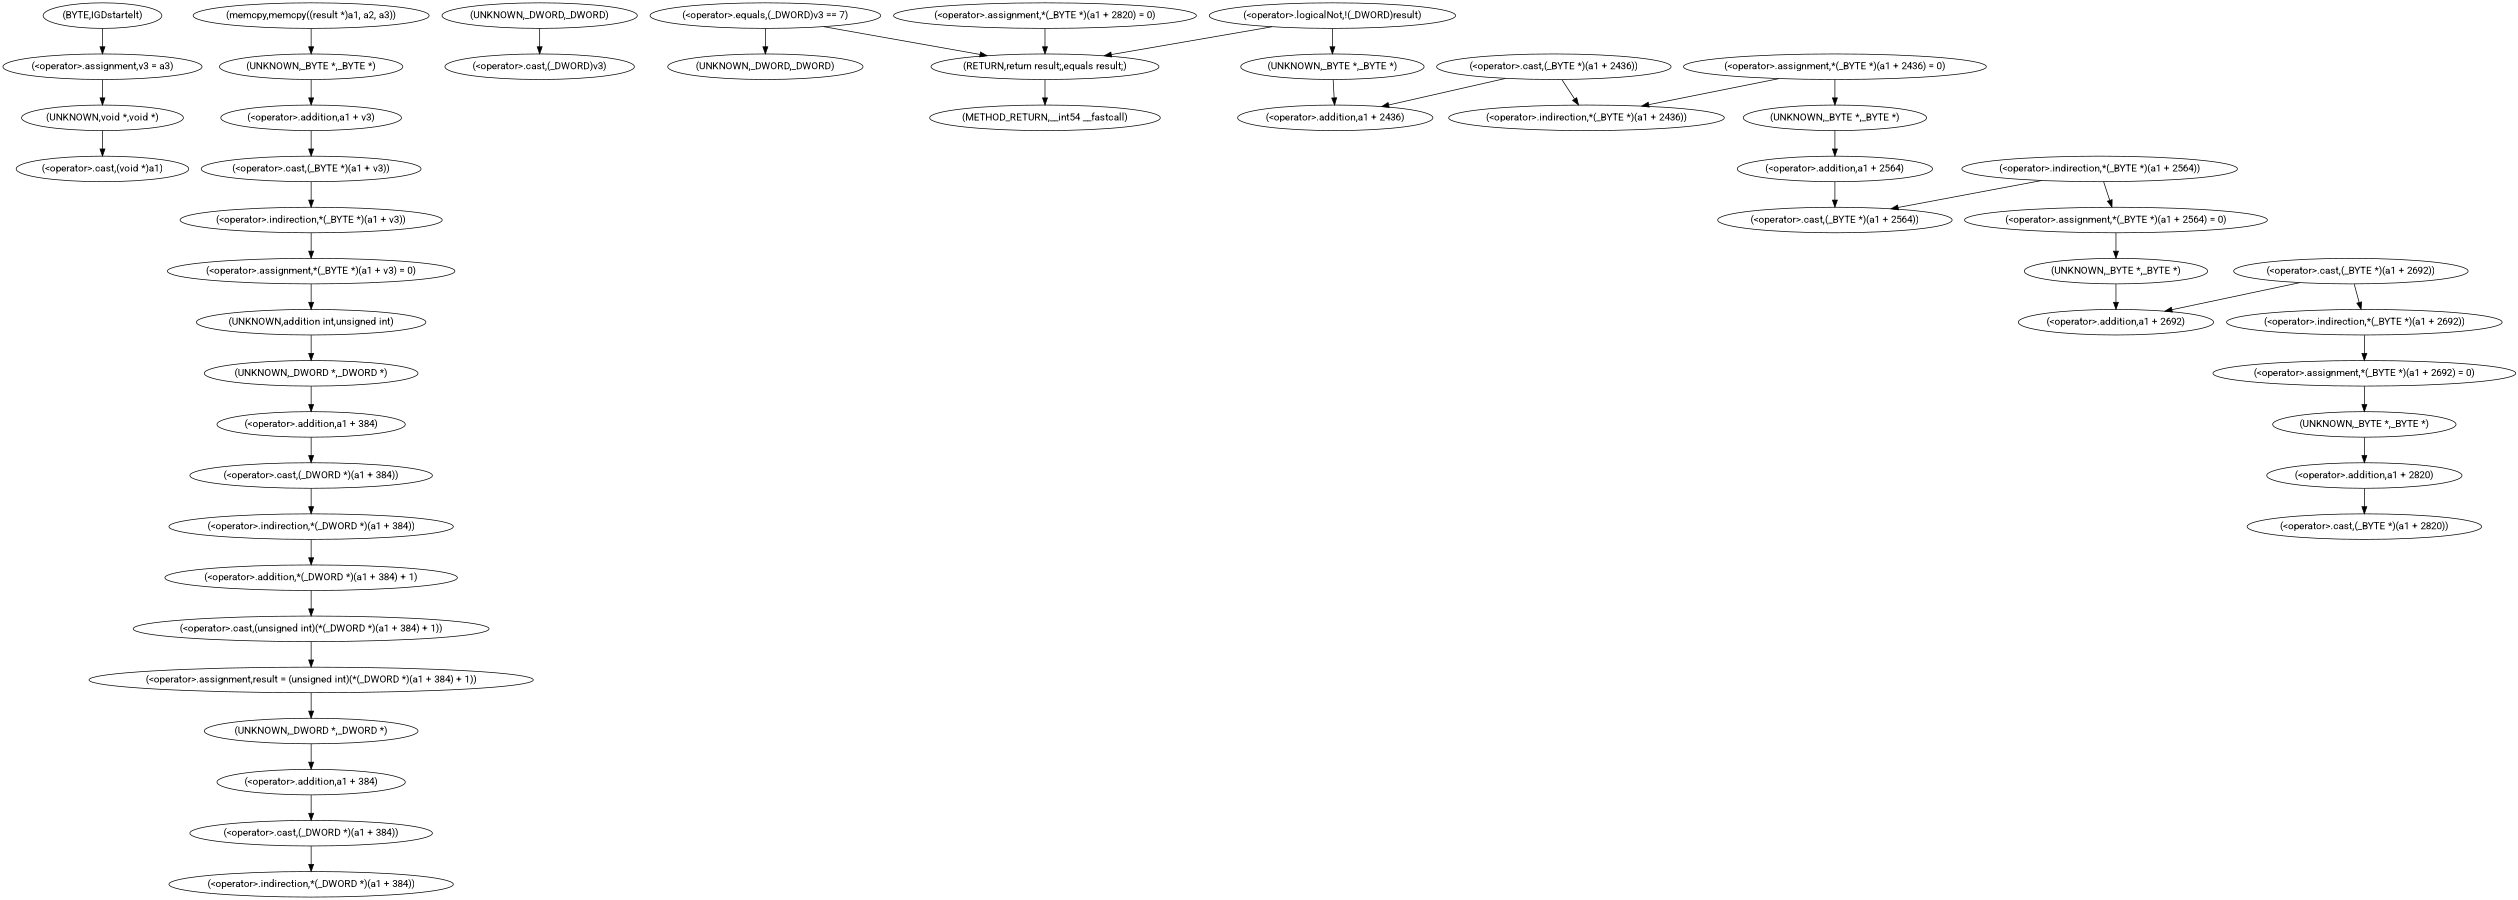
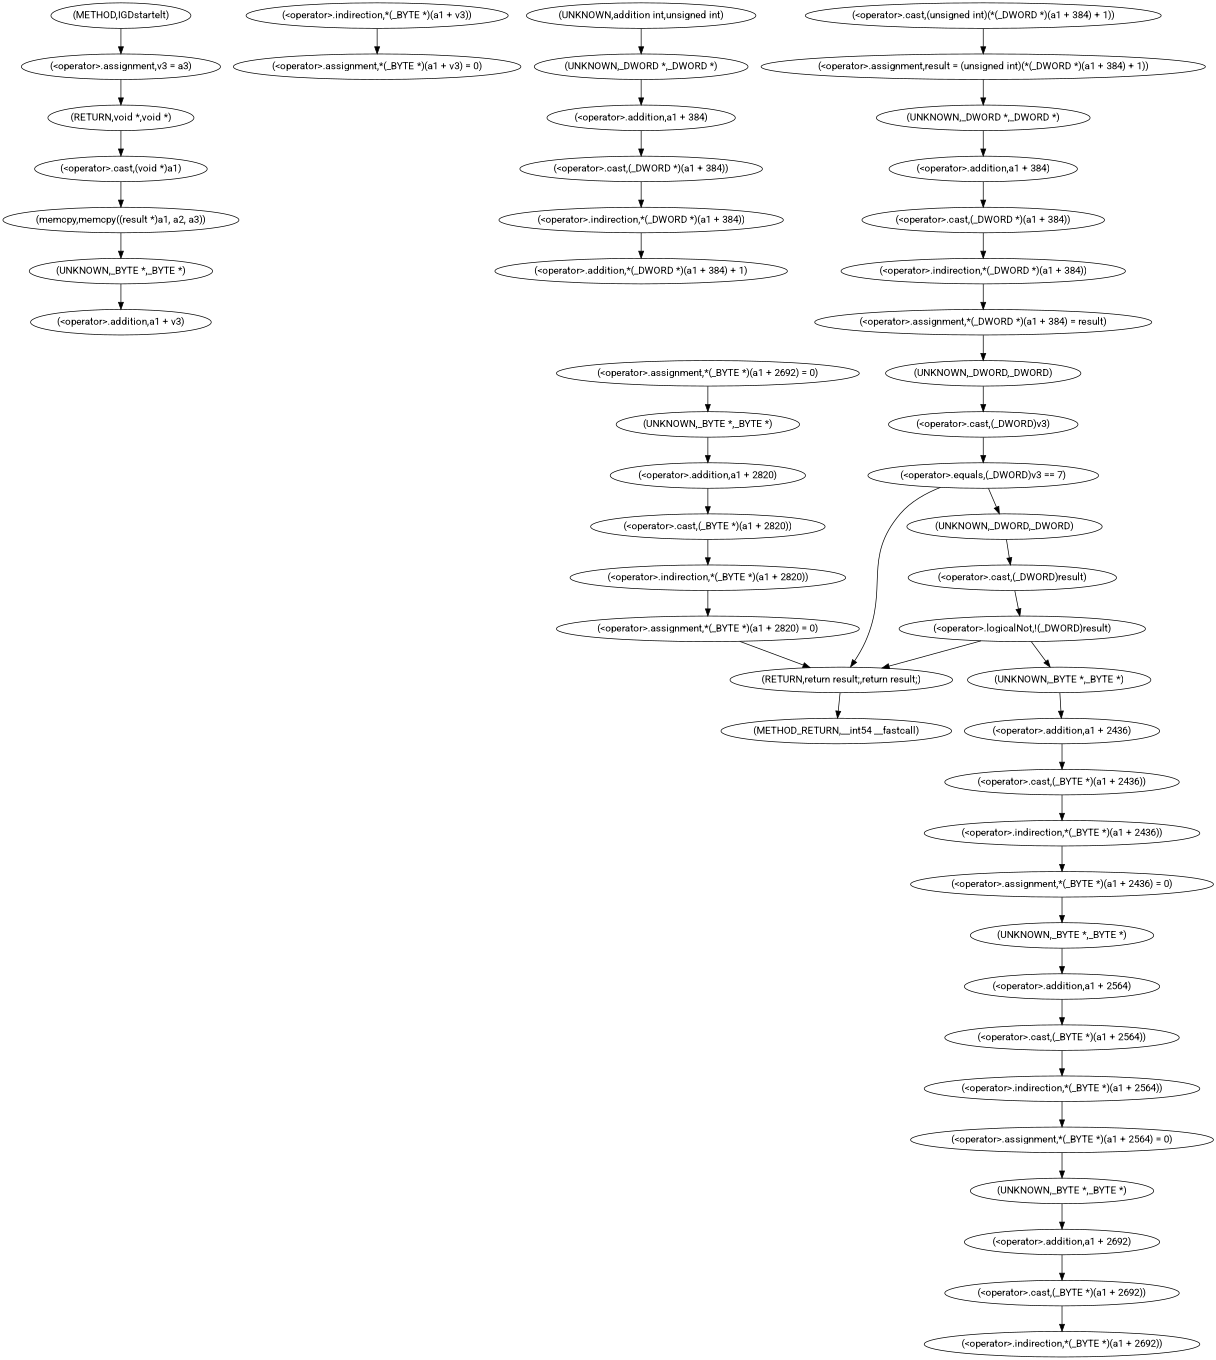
node "(BYTE,IGDstartelt)": label "(BYTE,IGDstartelt)" -> "(METHOD,IGDstartelt)"
node "(RETURN,return result;,equals result;)": label "(RETURN,return result;,equals result;)" -> "(RETURN,return result;,return result;)"
edge "(<operator>.cast,(_BYTE *)(a1 + 2436))" -> "(<operator>.addition,a1 + 2436)": reversed
edge "(<operator>.assignment,*(_BYTE *)(a1 + 2436) = 0)" -> "(<operator>.indirection,*(_BYTE *)(a1 + 2436))": reversed
node "(UNKNOWN,void *,void *)": label "(UNKNOWN,void *,void *)" -> "(RETURN,void *,void *)"
node "(<operator>.cast,(_BYTE *)(a1 + v3))": removed
edge "(<operator>.cast,(void *)a1)" -> "(memcpy,memcpy((result *)a1, a2, a3))": added
edge "(<operator>.indirection,*(_BYTE *)(a1 + 2564))" -> "(<operator>.cast,(_BYTE *)(a1 + 2564))": reversed
edge "(<operator>.assignment,*(_BYTE *)(a1 + v3) = 0)" -> "(UNKNOWN,addition int,unsigned int)": removed
edge "(<operator>.cast,(_BYTE *)(a1 + 2692))" -> "(<operator>.addition,a1 + 2692)": reversed
node "(<operator>.assignment,*(_DWORD *)(a1 + 384) = result)": added
edge "(<operator>.indirection,*(_BYTE *)(a1 + 2692))" -> "(<operator>.assignment,*(_BYTE *)(a1 + 2692) = 0)": removed
edge "(<operator>.cast,(_DWORD)v3)" -> "(<operator>.equals,(_DWORD)v3 == 7)": added
node "(<operator>.indirection,*(_BYTE *)(a1 + 2820))": added
node "(<operator>.cast,(_DWORD)result)": added
edge "(<operator>.addition,*(_DWORD *)(a1 + 384) + 1)" -> "(<operator>.cast,(unsigned int)(*(_DWORD *)(a1 + 384) + 1))": removed
